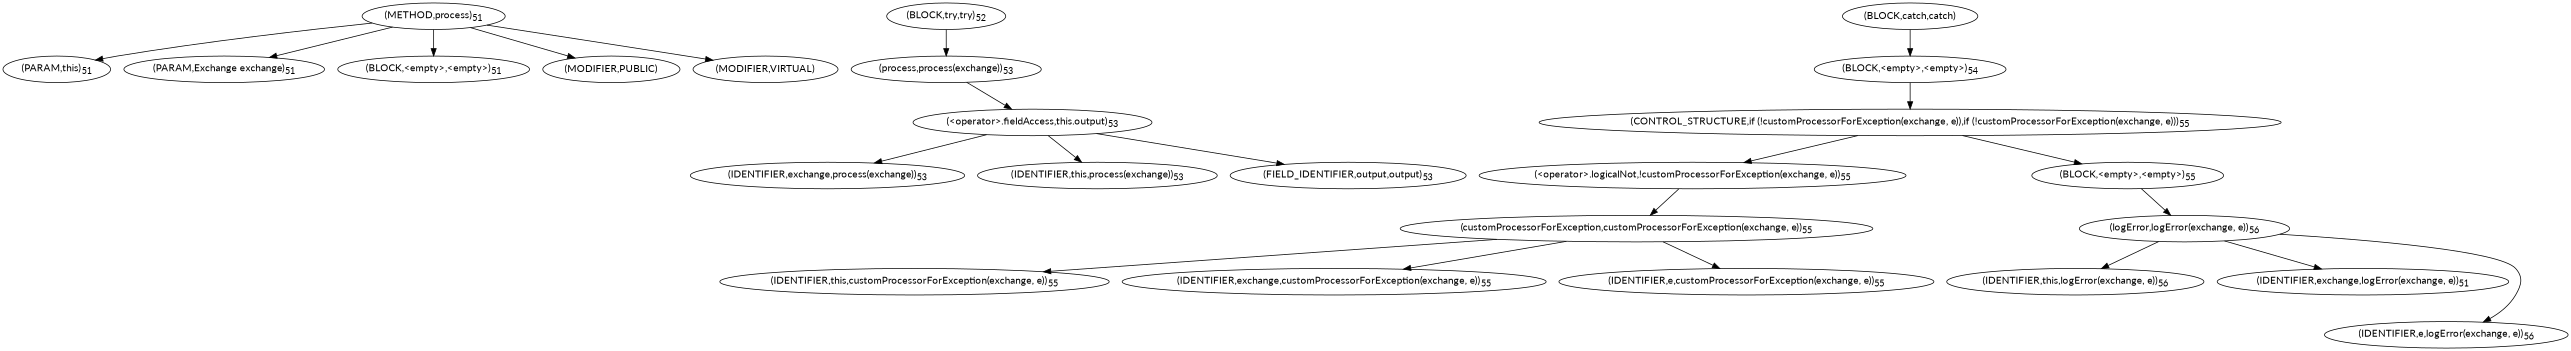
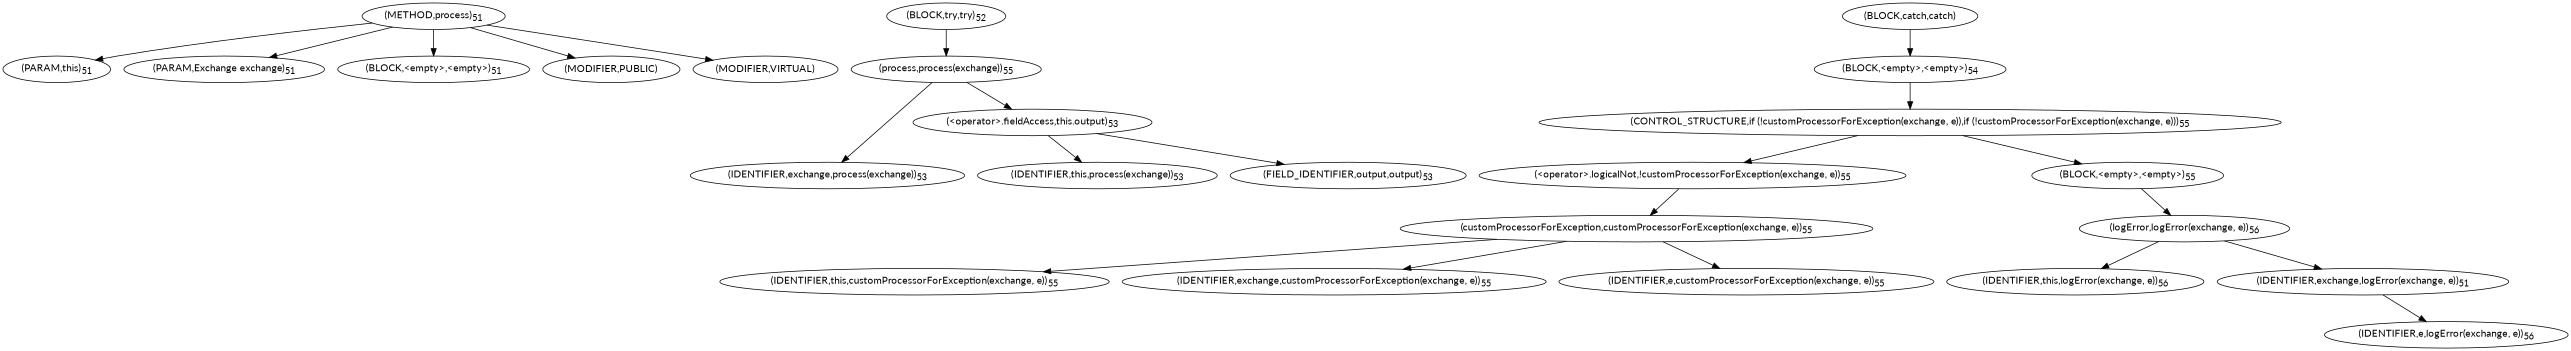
node "(process,process(exchange))": text "53" -> "55"
edge "(<operator>.fieldAccess,this.output)" -> "(IDENTIFIER,exchange,process(exchange))": now "(process,process(exchange))" -> "(IDENTIFIER,exchange,process(exchange))"
edge "(logError,logError(exchange, e))" -> "(IDENTIFIER,e,logError(exchange, e))": now "(IDENTIFIER,exchange,logError(exchange, e))" -> "(IDENTIFIER,e,logError(exchange, e))"
